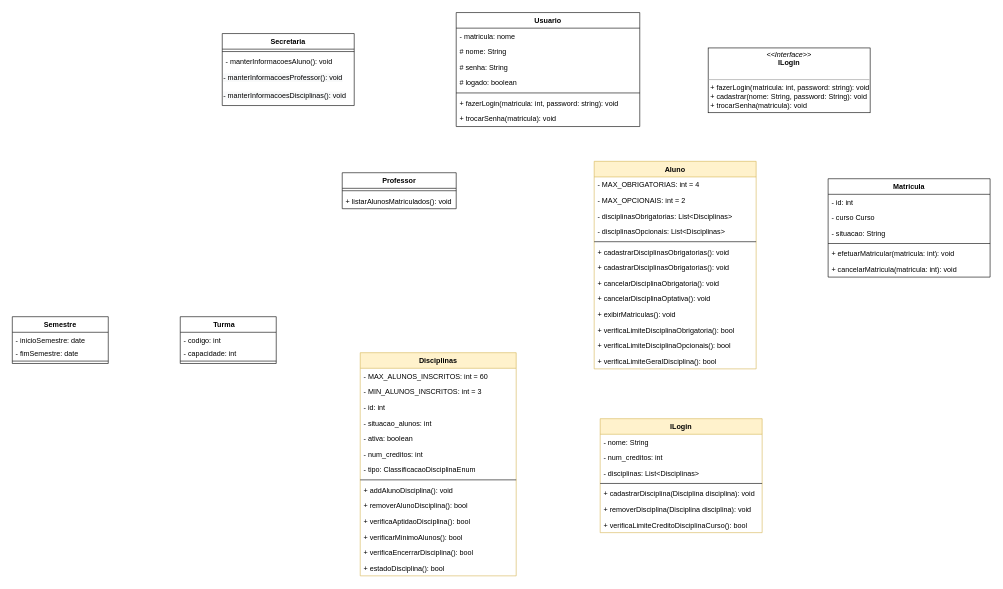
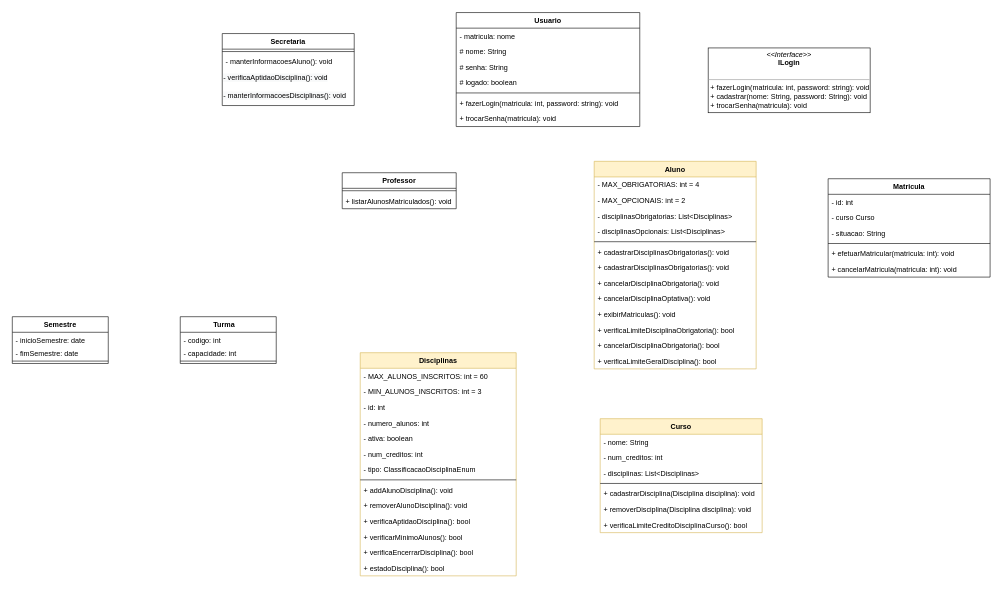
node "- manterInformacoesProfessor(): void": label "- manterInformacoesProfessor(): void" -> "- verificaAptidaoDisciplina(): void"
node "+ verificaLimiteDisciplinaOpcionais(): bool": label "+ verificaLimiteDisciplinaOpcionais(): bool" -> "+ cancelarDisciplinaObrigatoria(): bool"
node "- situacao_alunos: int": label "- situacao_alunos: int" -> "- numero_alunos: int"
node "ILogin": label "ILogin" -> "Curso"
node "+ removerAlunoDisciplina(): bool": label "+ removerAlunoDisciplina(): bool" -> "+ removerAlunoDisciplina(): void"
